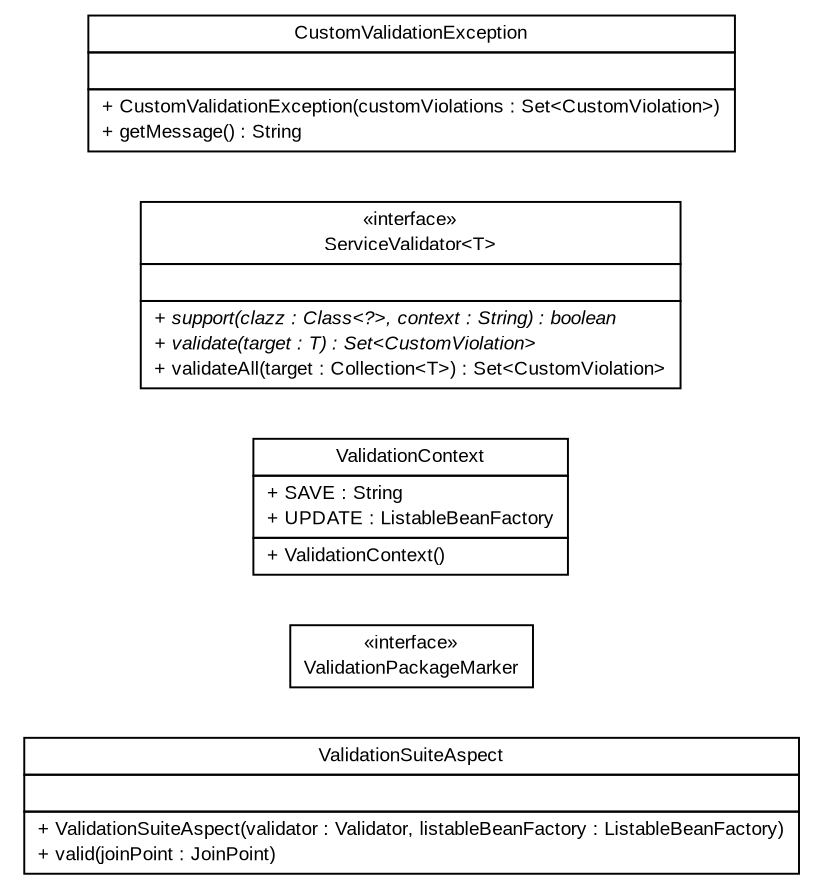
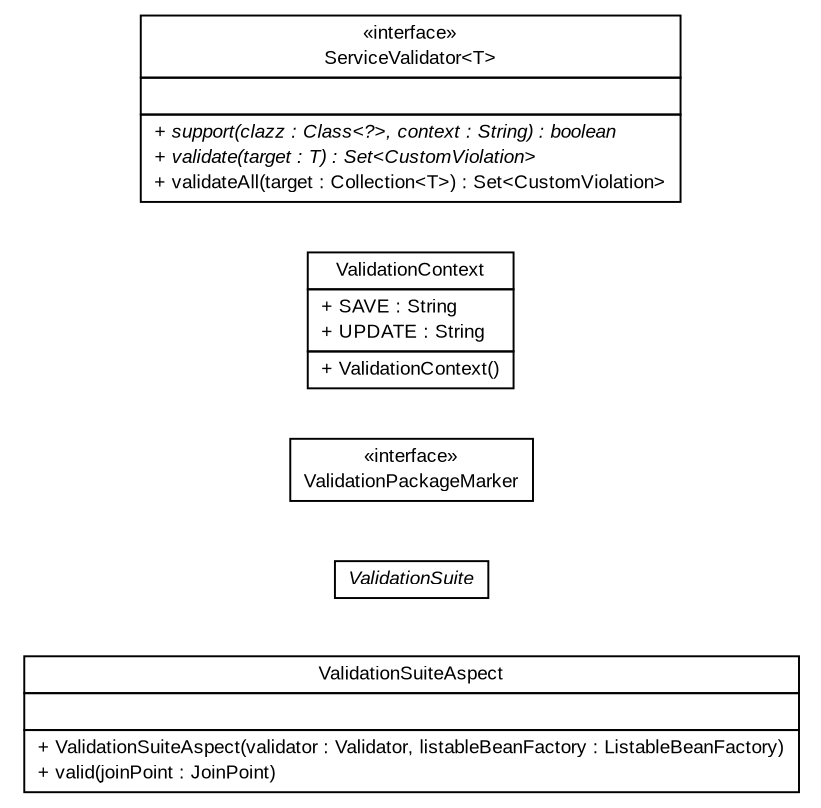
node "CustomValidationException": removed
node "ValidationContext": text "+ UPDATE : ListableBeanFactory" -> "+ UPDATE : String"
node "ValidationSuite": added
